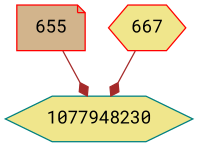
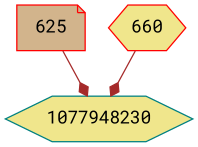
node "655": label "655" -> "625"
node "667": label "667" -> "660"
